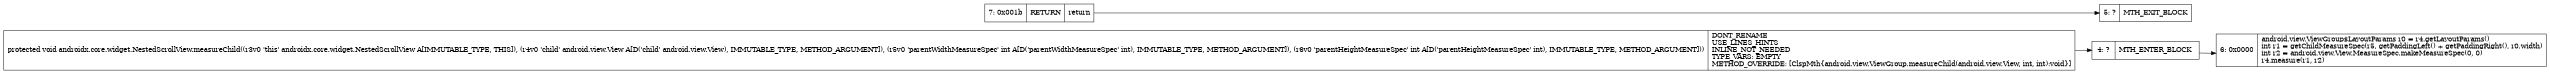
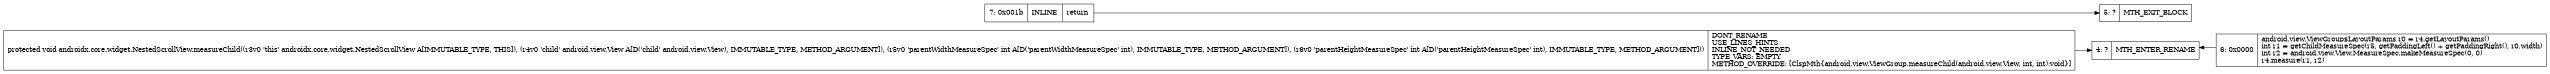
node "7: 0x001b": text "RETURN" -> "INLINE"
node "4: ?": text "MTH_ENTER_BLOCK" -> "MTH_ENTER_RENAME"
edge "4: ?" -> "6: 0x0000": reversed
